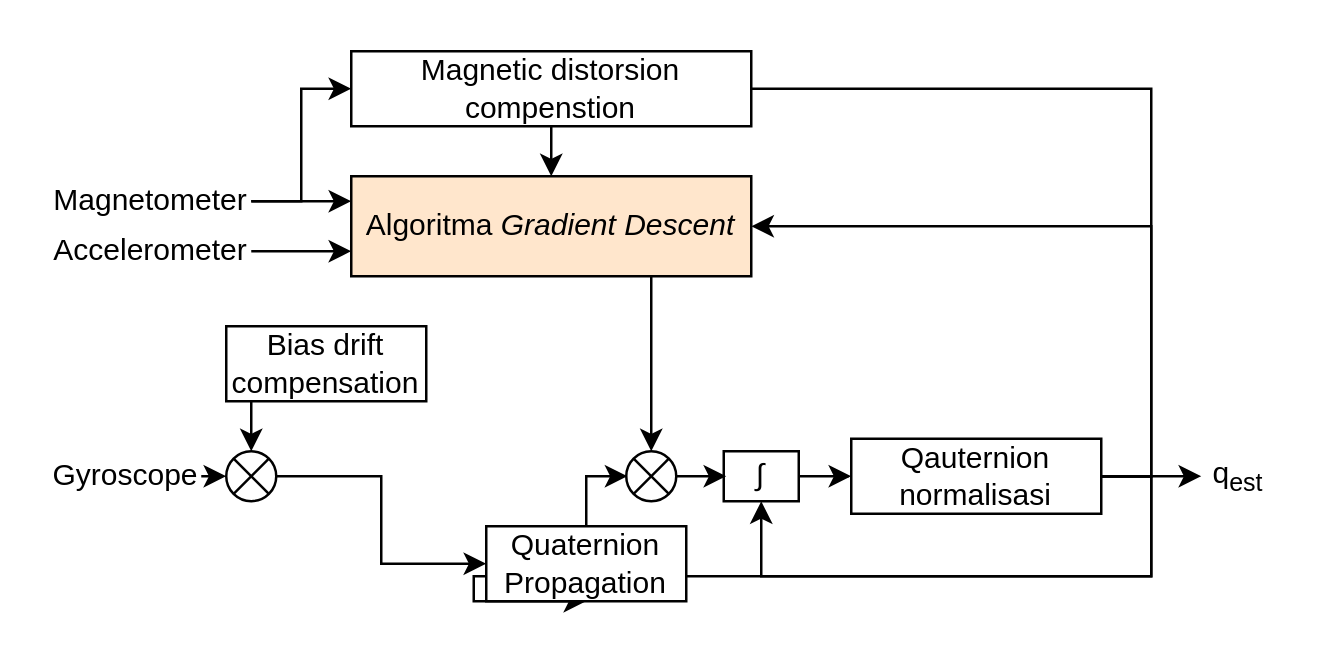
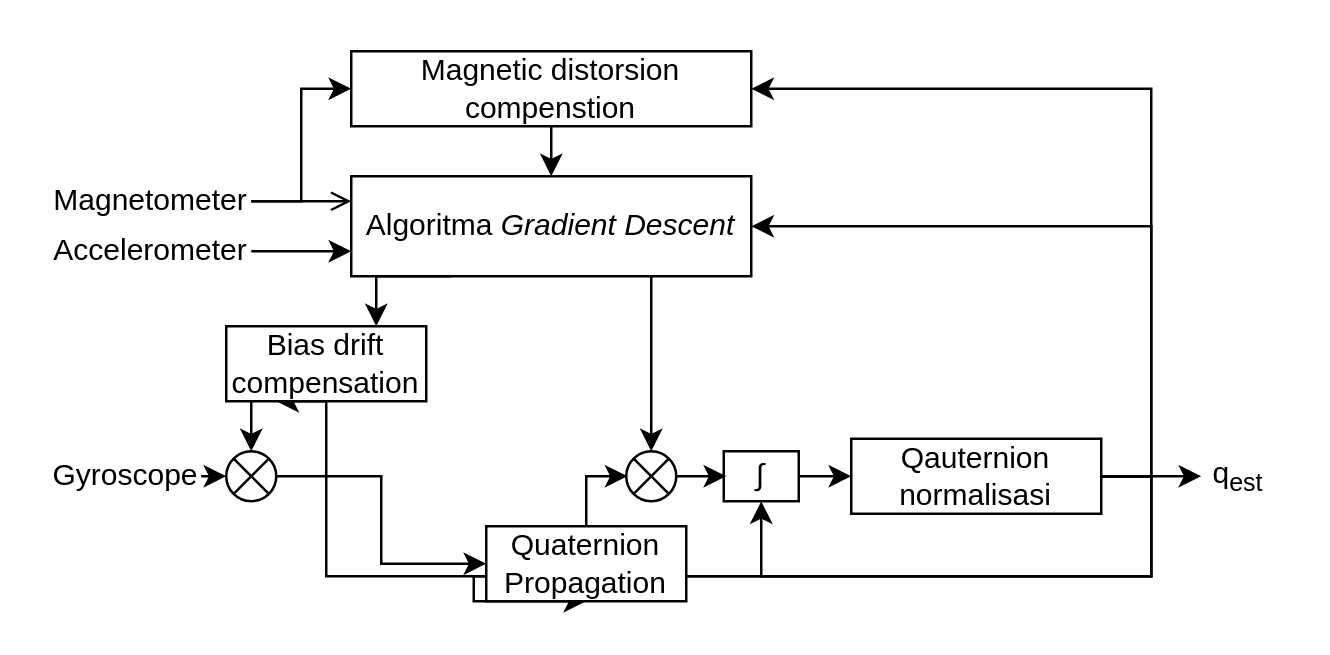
edge "Magnetic distorsion compenstion" -- "Qauternion normalisasi": arrowhead none -> classic
edge "Magnetometer" -> "Algoritma Gradient Descent": arrowhead classic -> open
node "Algoritma Gradient Descent": fillcolor #ffe6cc -> #ffffff
edge "Algoritma Gradient Descent" -> "Bias drift compensation": added
edge "Qauternion normalisasi" -> "Bias drift compensation": added
